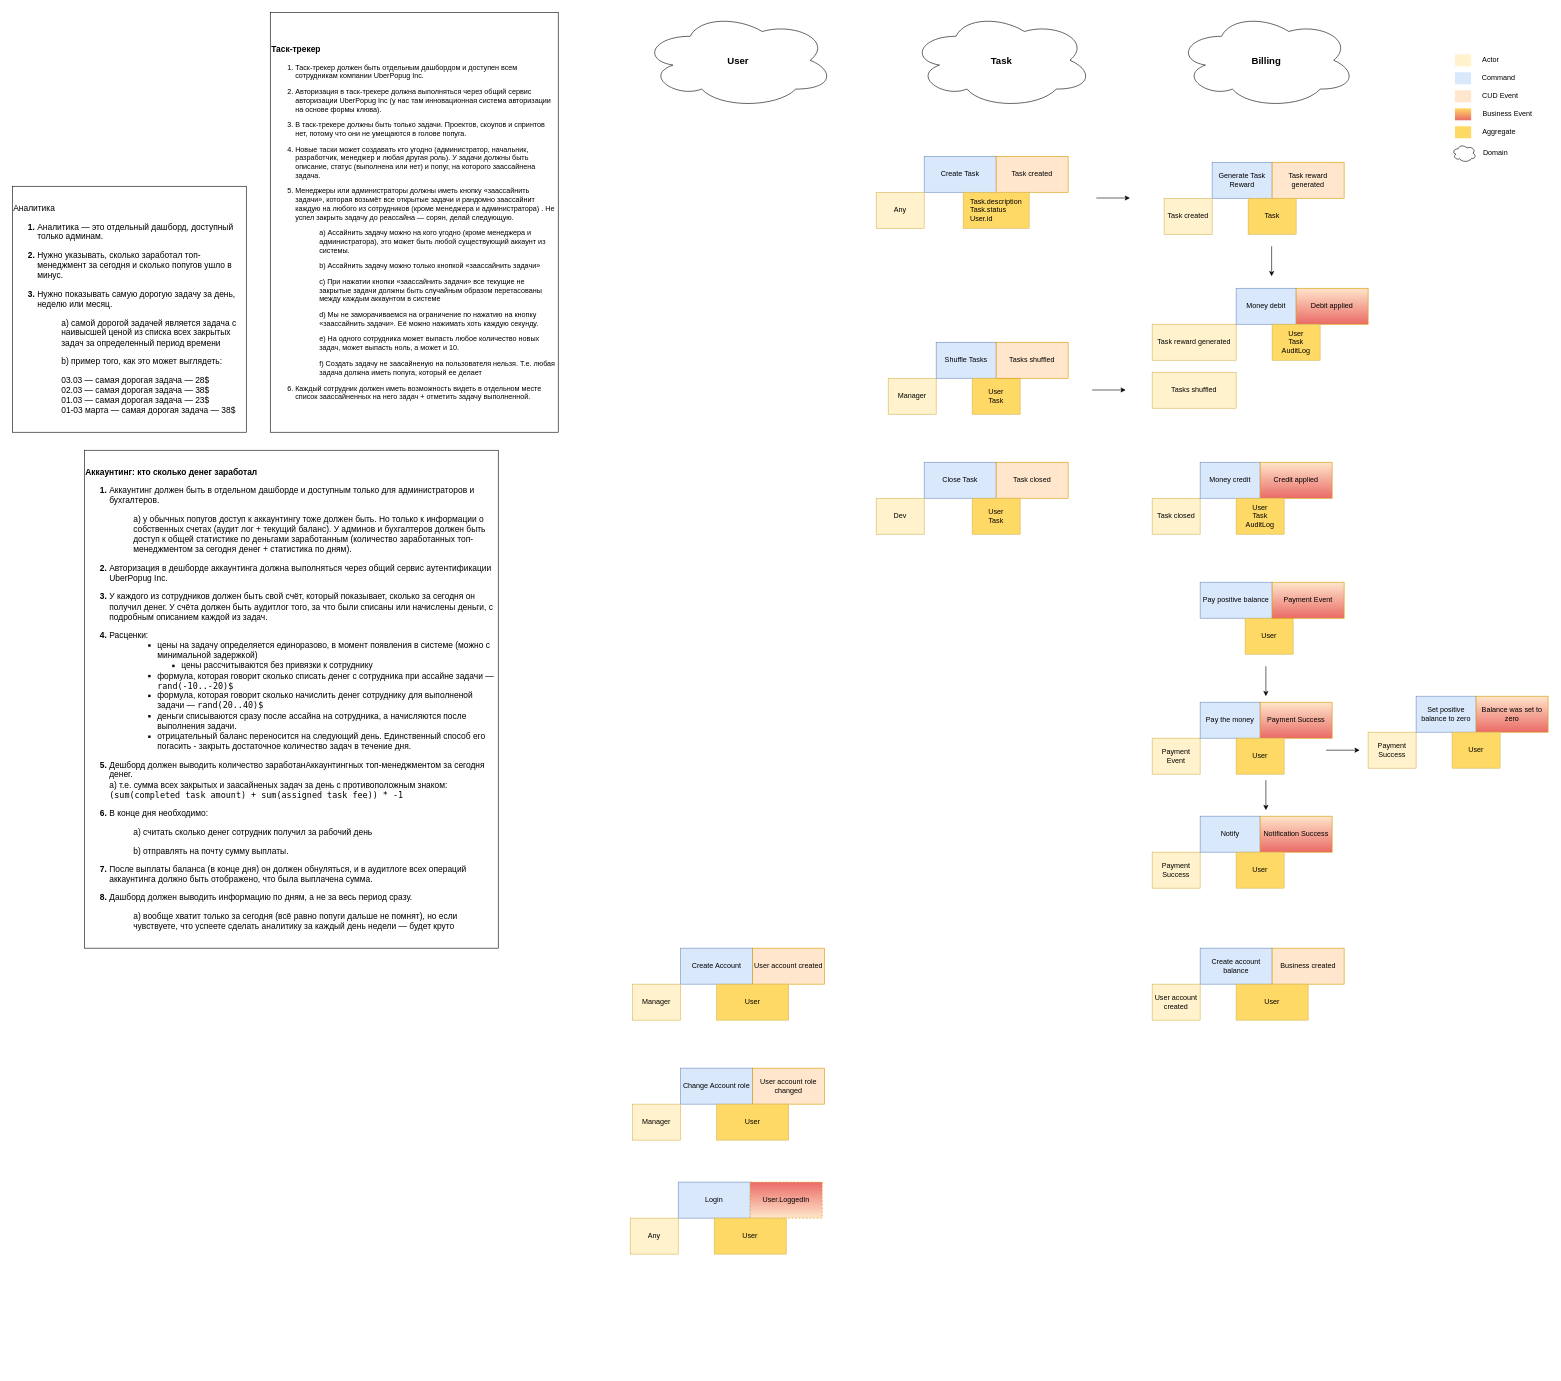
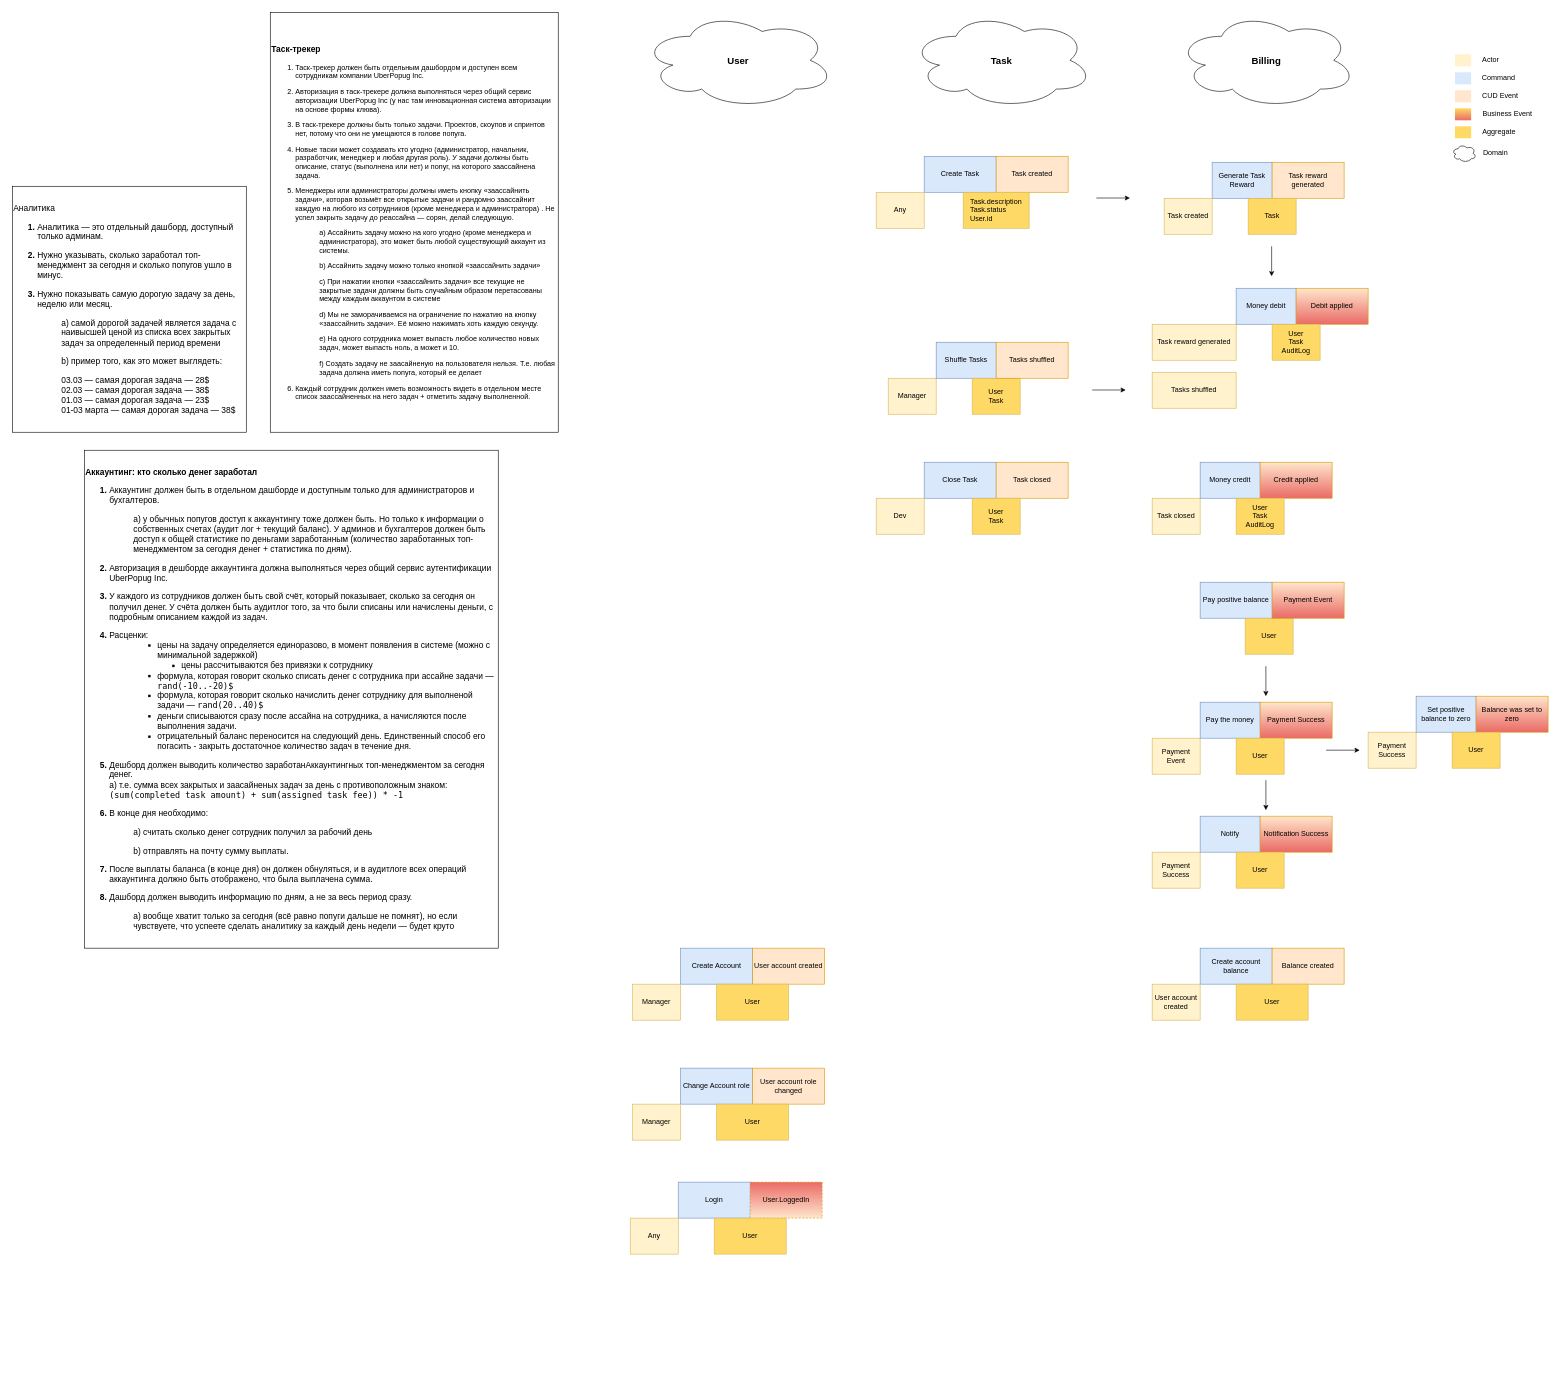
node "Business created": label "Business created" -> "Balance created"
